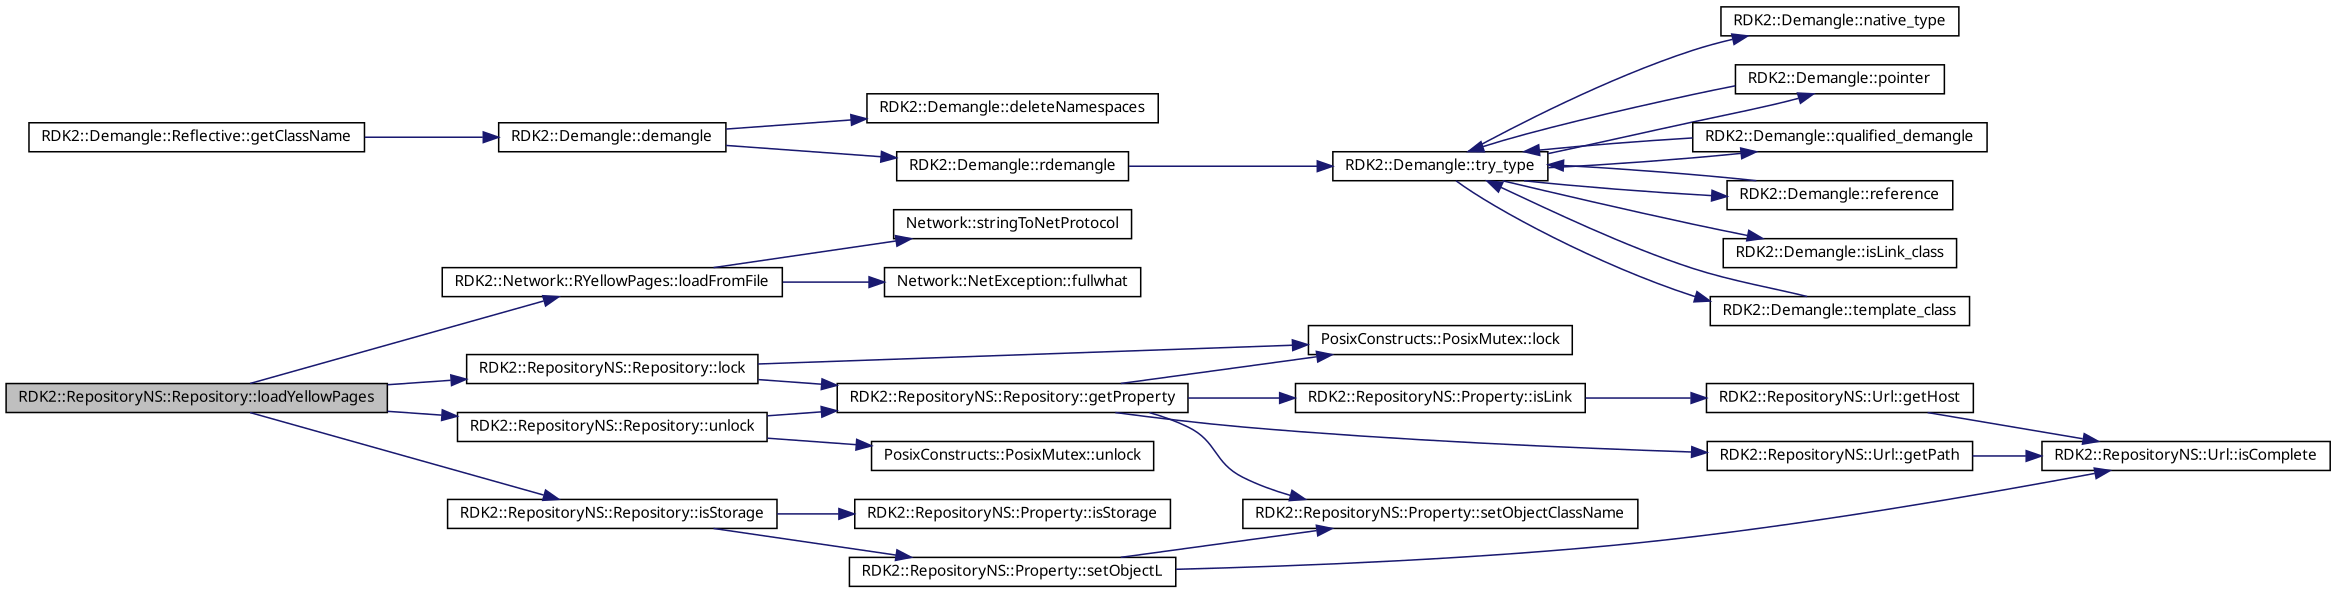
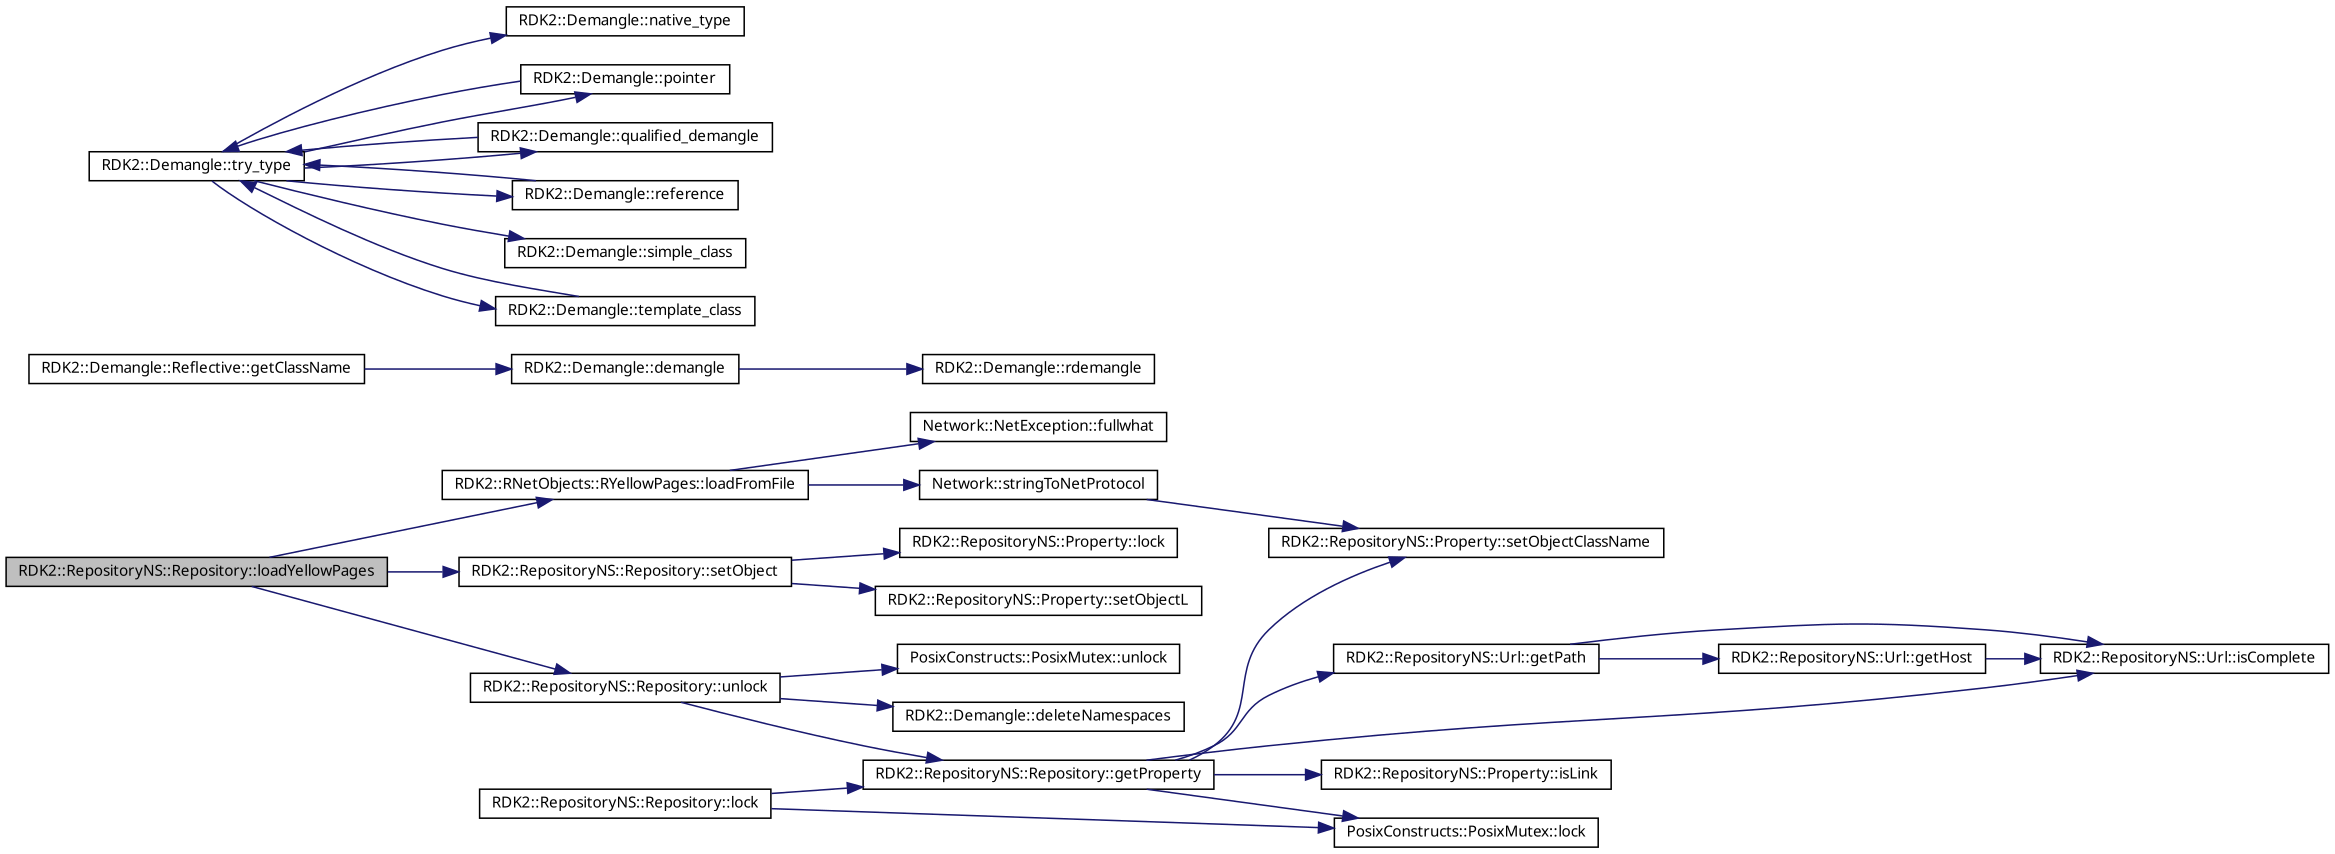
edge "RDK2::Demangle::demangle" -> "RDK2::Demangle::deleteNamespaces": now "RDK2::RepositoryNS::Repository::unlock" -> "RDK2::Demangle::deleteNamespaces"
edge "RDK2::Demangle::rdemangle" -> "RDK2::Demangle::try_type": removed
node "RDK2::Demangle::isLink_class": label "RDK2::Demangle::isLink_class" -> "RDK2::Demangle::simple_class"
node "RDK2::Network::RYellowPages::loadFromFile": label "RDK2::Network::RYellowPages::loadFromFile" -> "RDK2::RNetObjects::RYellowPages::loadFromFile"
edge "RDK2::RepositoryNS::Repository::loadYellowPages" -> "RDK2::RepositoryNS::Repository::lock": removed
edge "RDK2::RepositoryNS::Property::isLink" -> "RDK2::RepositoryNS::Url::getHost": now "RDK2::RepositoryNS::Url::getPath" -> "RDK2::RepositoryNS::Url::getHost"
node "RDK2::RepositoryNS::Repository::isStorage": label "RDK2::RepositoryNS::Repository::isStorage" -> "RDK2::RepositoryNS::Repository::setObject"
node "RDK2::RepositoryNS::Property::isStorage": label "RDK2::RepositoryNS::Property::isStorage" -> "RDK2::RepositoryNS::Property::lock"
edge "RDK2::RepositoryNS::Property::setObjectL" -> "RDK2::RepositoryNS::Url::isComplete": now "RDK2::RepositoryNS::Repository::getProperty" -> "RDK2::RepositoryNS::Url::isComplete"
edge "RDK2::RepositoryNS::Property::setObjectL" -> "RDK2::RepositoryNS::Property::setObjectClassName": now "Network::stringToNetProtocol" -> "RDK2::RepositoryNS::Property::setObjectClassName"
